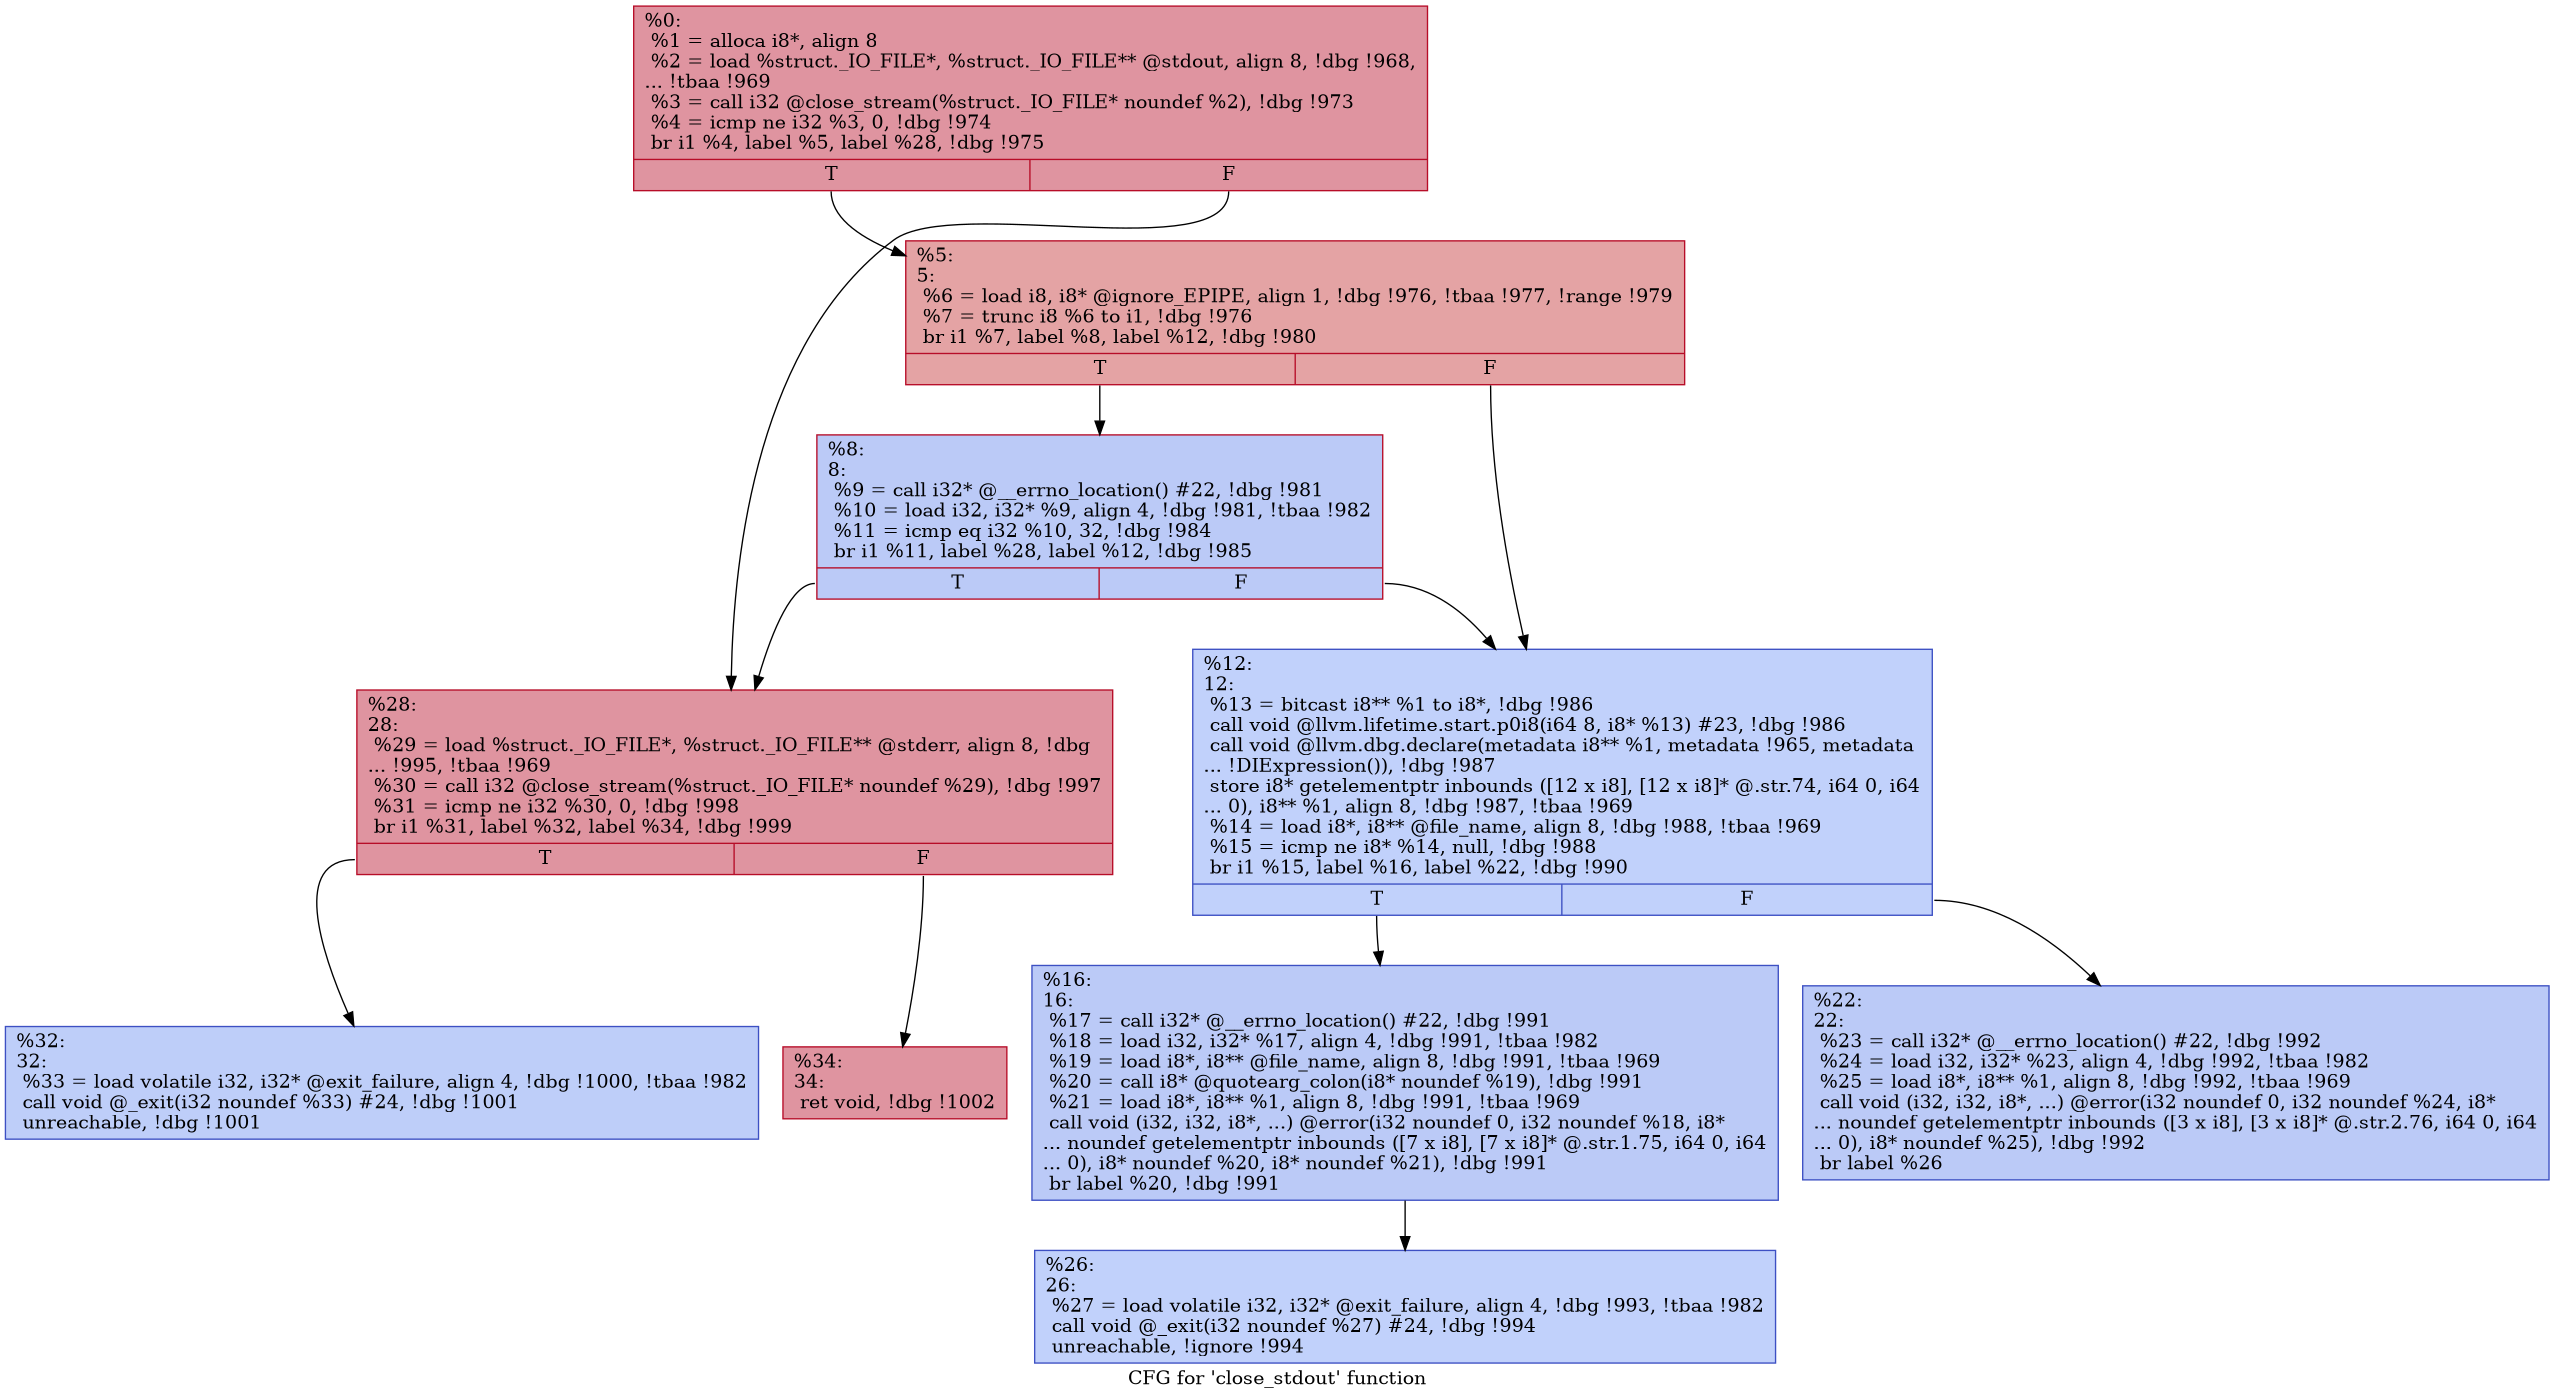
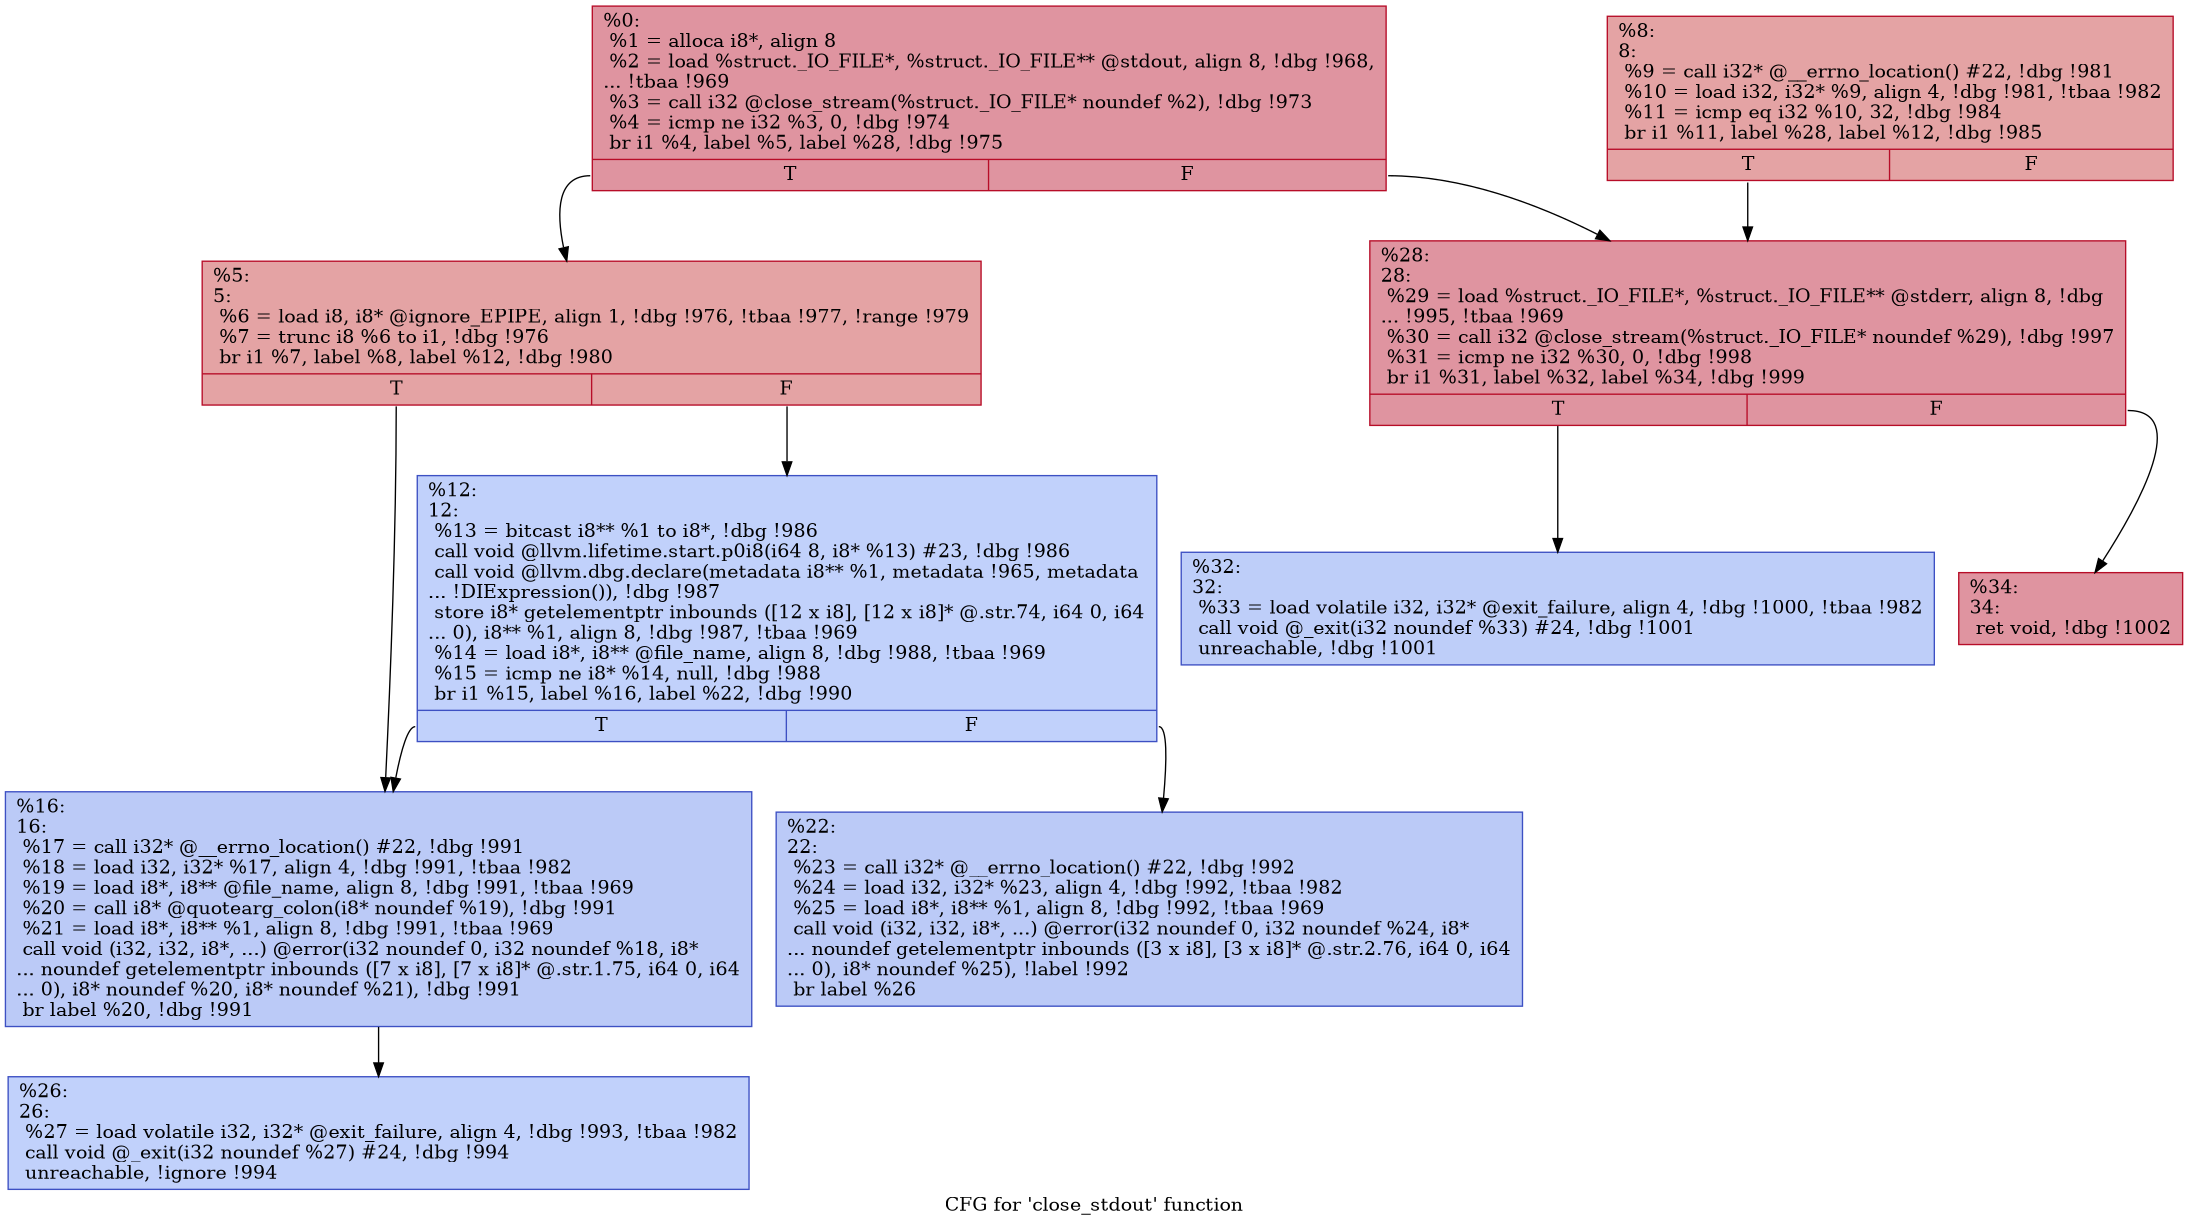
edge "%5:" -> "%8:": now "%5:" -> "%16:"
node "%8:": fillcolor #6687ed70 -> #c32e3170
edge "%8:" -> "%12:": removed
node "%22:": text "... 0), i8* noundef %25), !dbg !992" -> "... 0), i8* noundef %25), !label !992"
